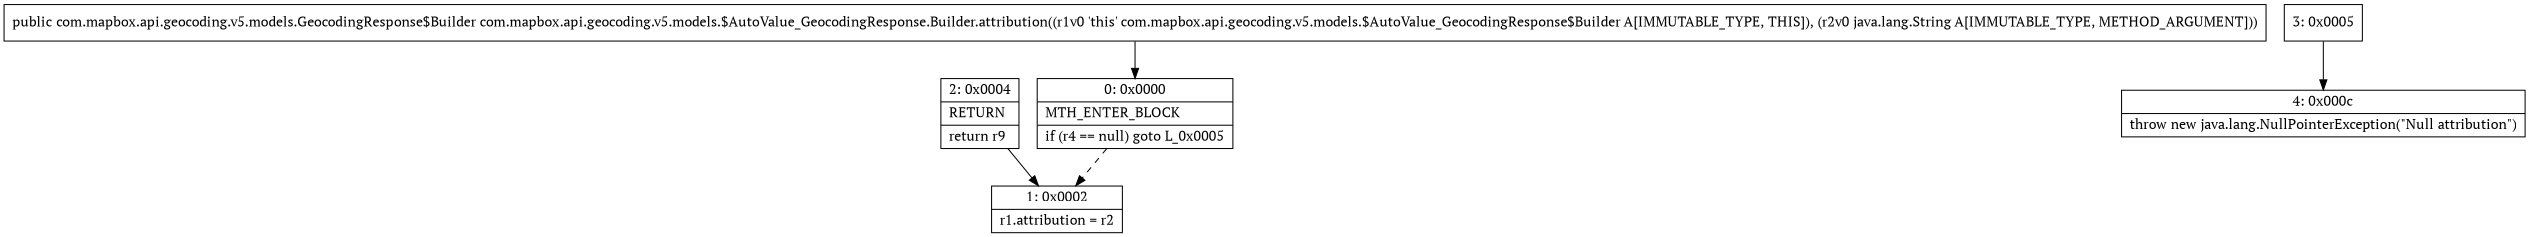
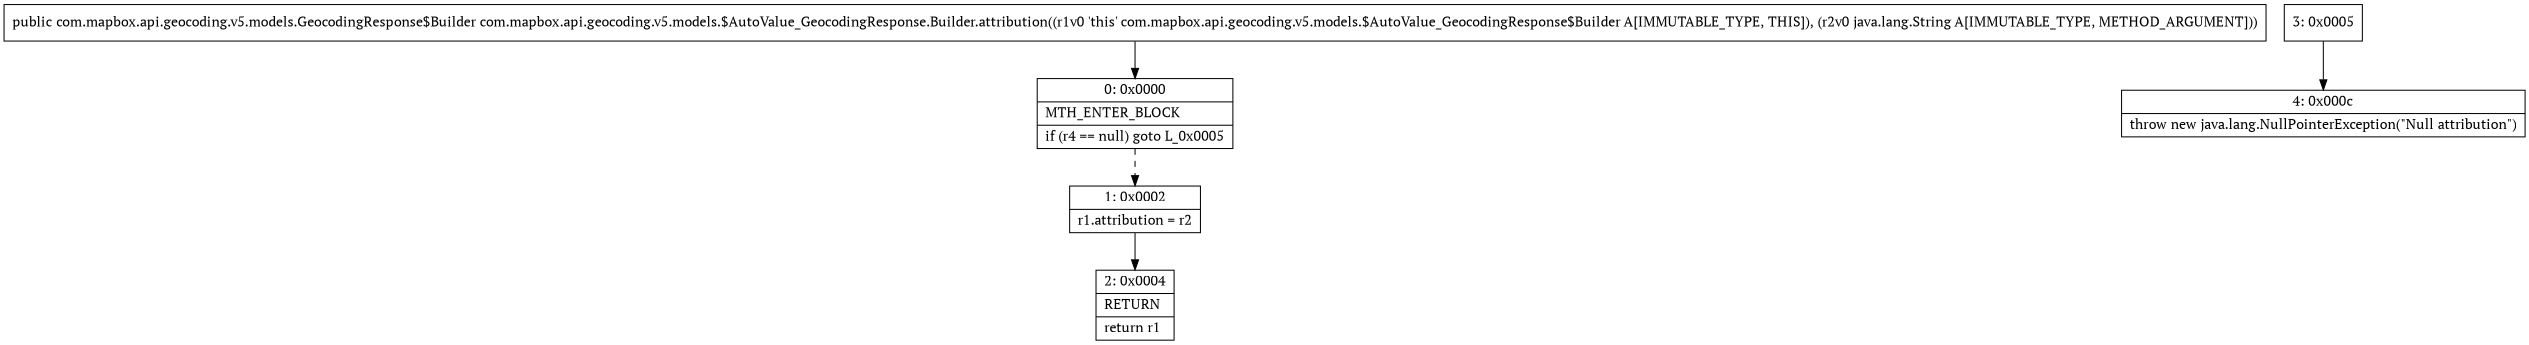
node "2: 0x0004": text "return r9" -> "return r1"
edge "2: 0x0004" -> "1: 0x0002": reversed
